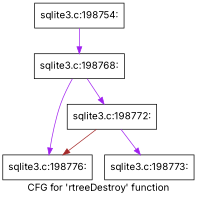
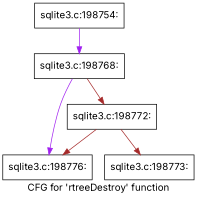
edge "sqlite3.c:198768:" -> "sqlite3.c:198772:": color purple -> brown
edge "sqlite3.c:198772:" -> "sqlite3.c:198773:": color purple -> brown
